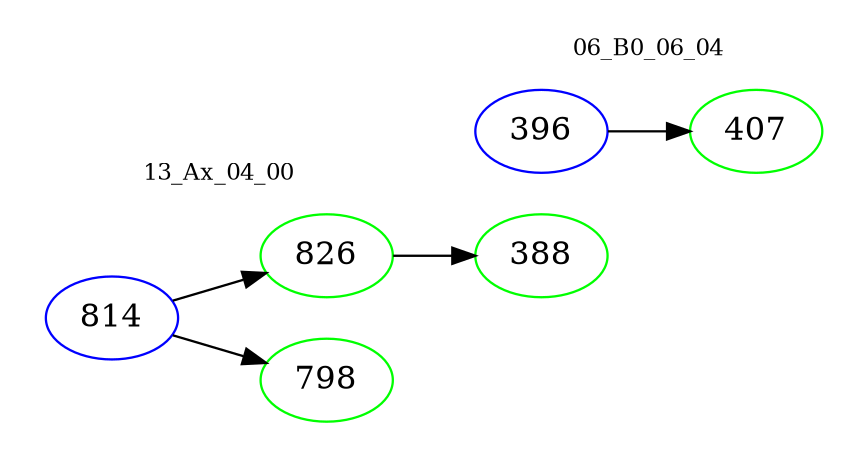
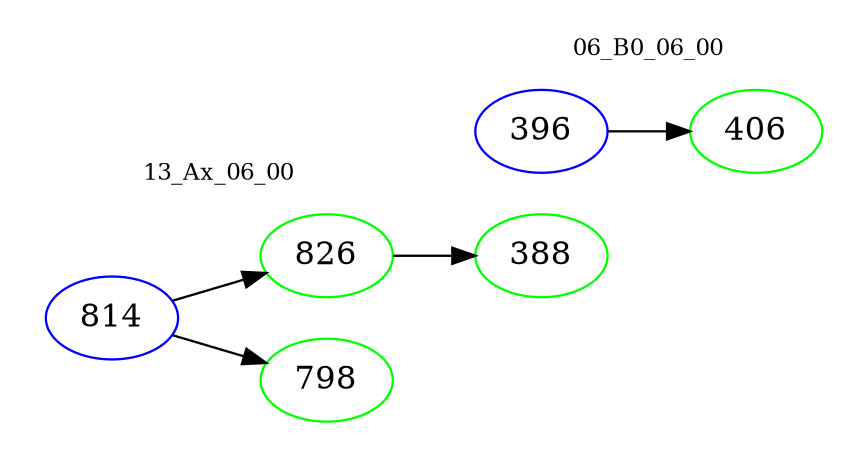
cluster "06_B0_06_04": label "06_B0_06_04" -> "06_B0_06_00"
node "407": label "407" -> "406"
cluster "13_Ax_04_00": label "13_Ax_04_00" -> "13_Ax_06_00"
